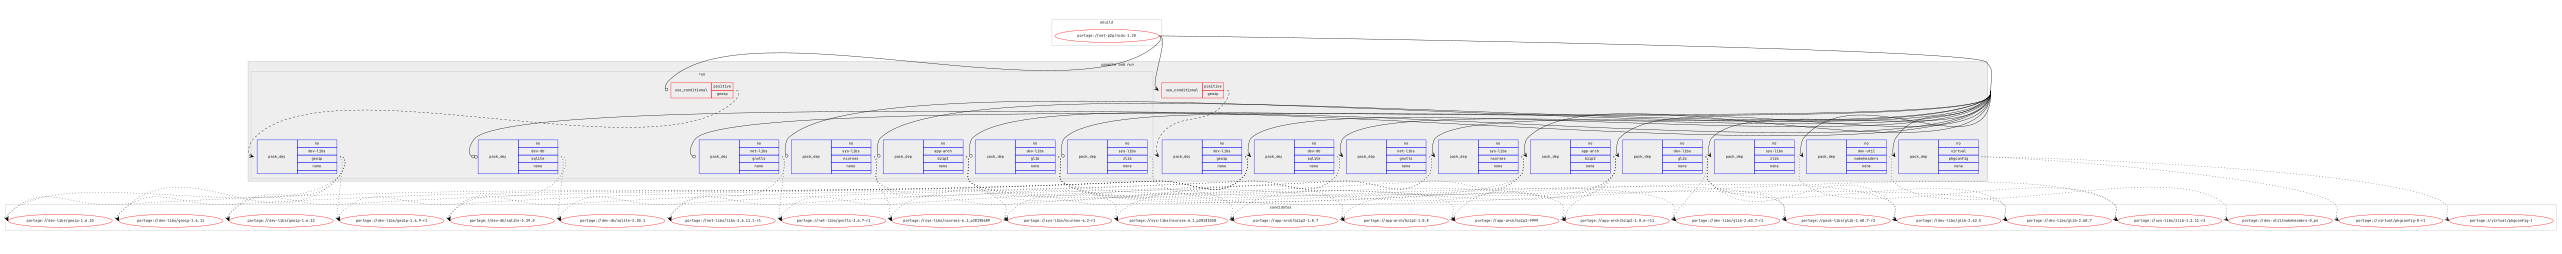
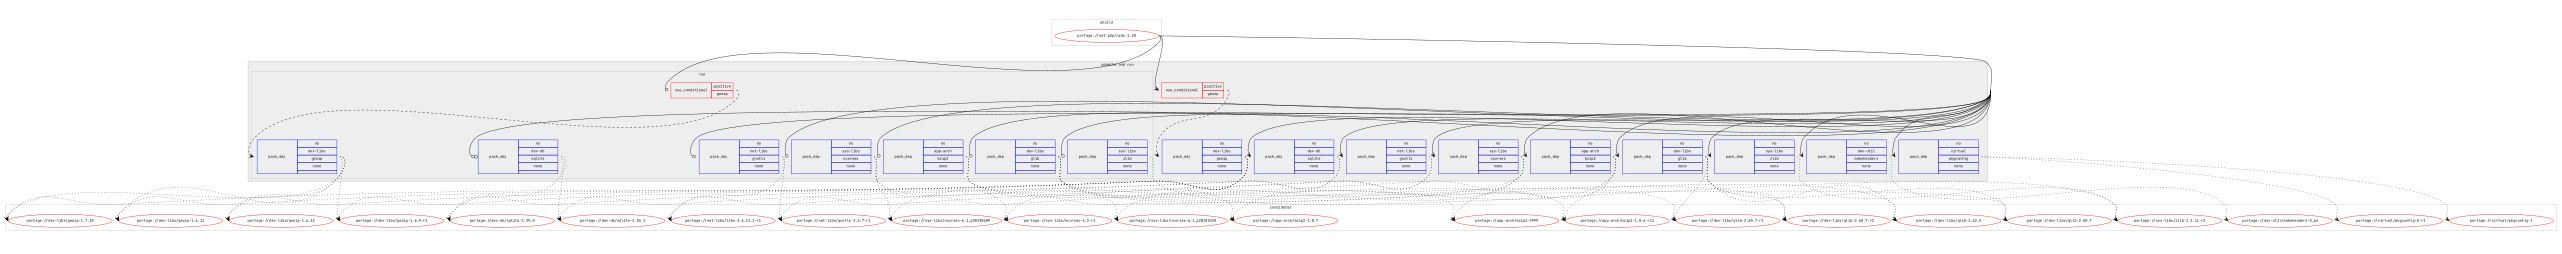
node "portage://dev-libs/geoip-1.6.10": label "portage://dev-libs/geoip-1.6.10" -> "portage://dev-libs/geoip-1.7.10"
node "portage://app-arch/bzip2-1.0.8": removed
node "portage://pack-libs/glib-2.60.7-r2": label "portage://pack-libs/glib-2.60.7-r2" -> "portage://dev-libs/glib-2.60.7-r2"
